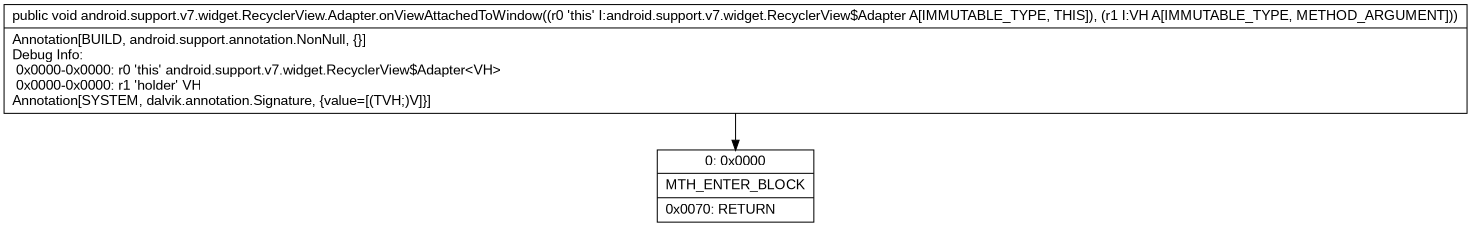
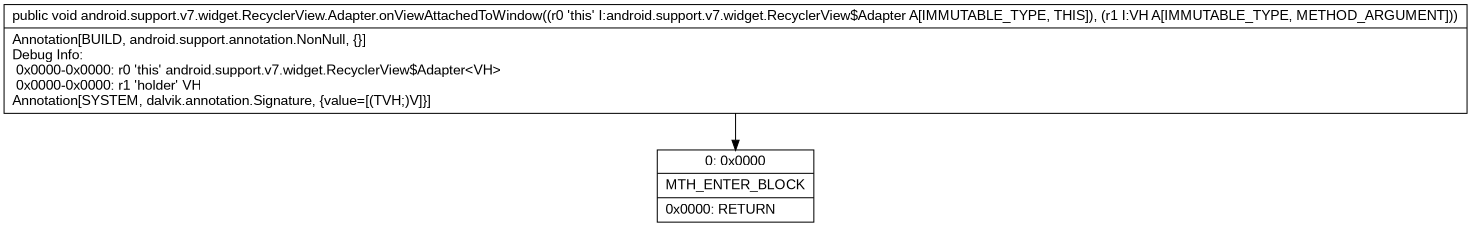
node "0: 0x0000": text "0x0070: RETURN" -> "0x0000: RETURN"
